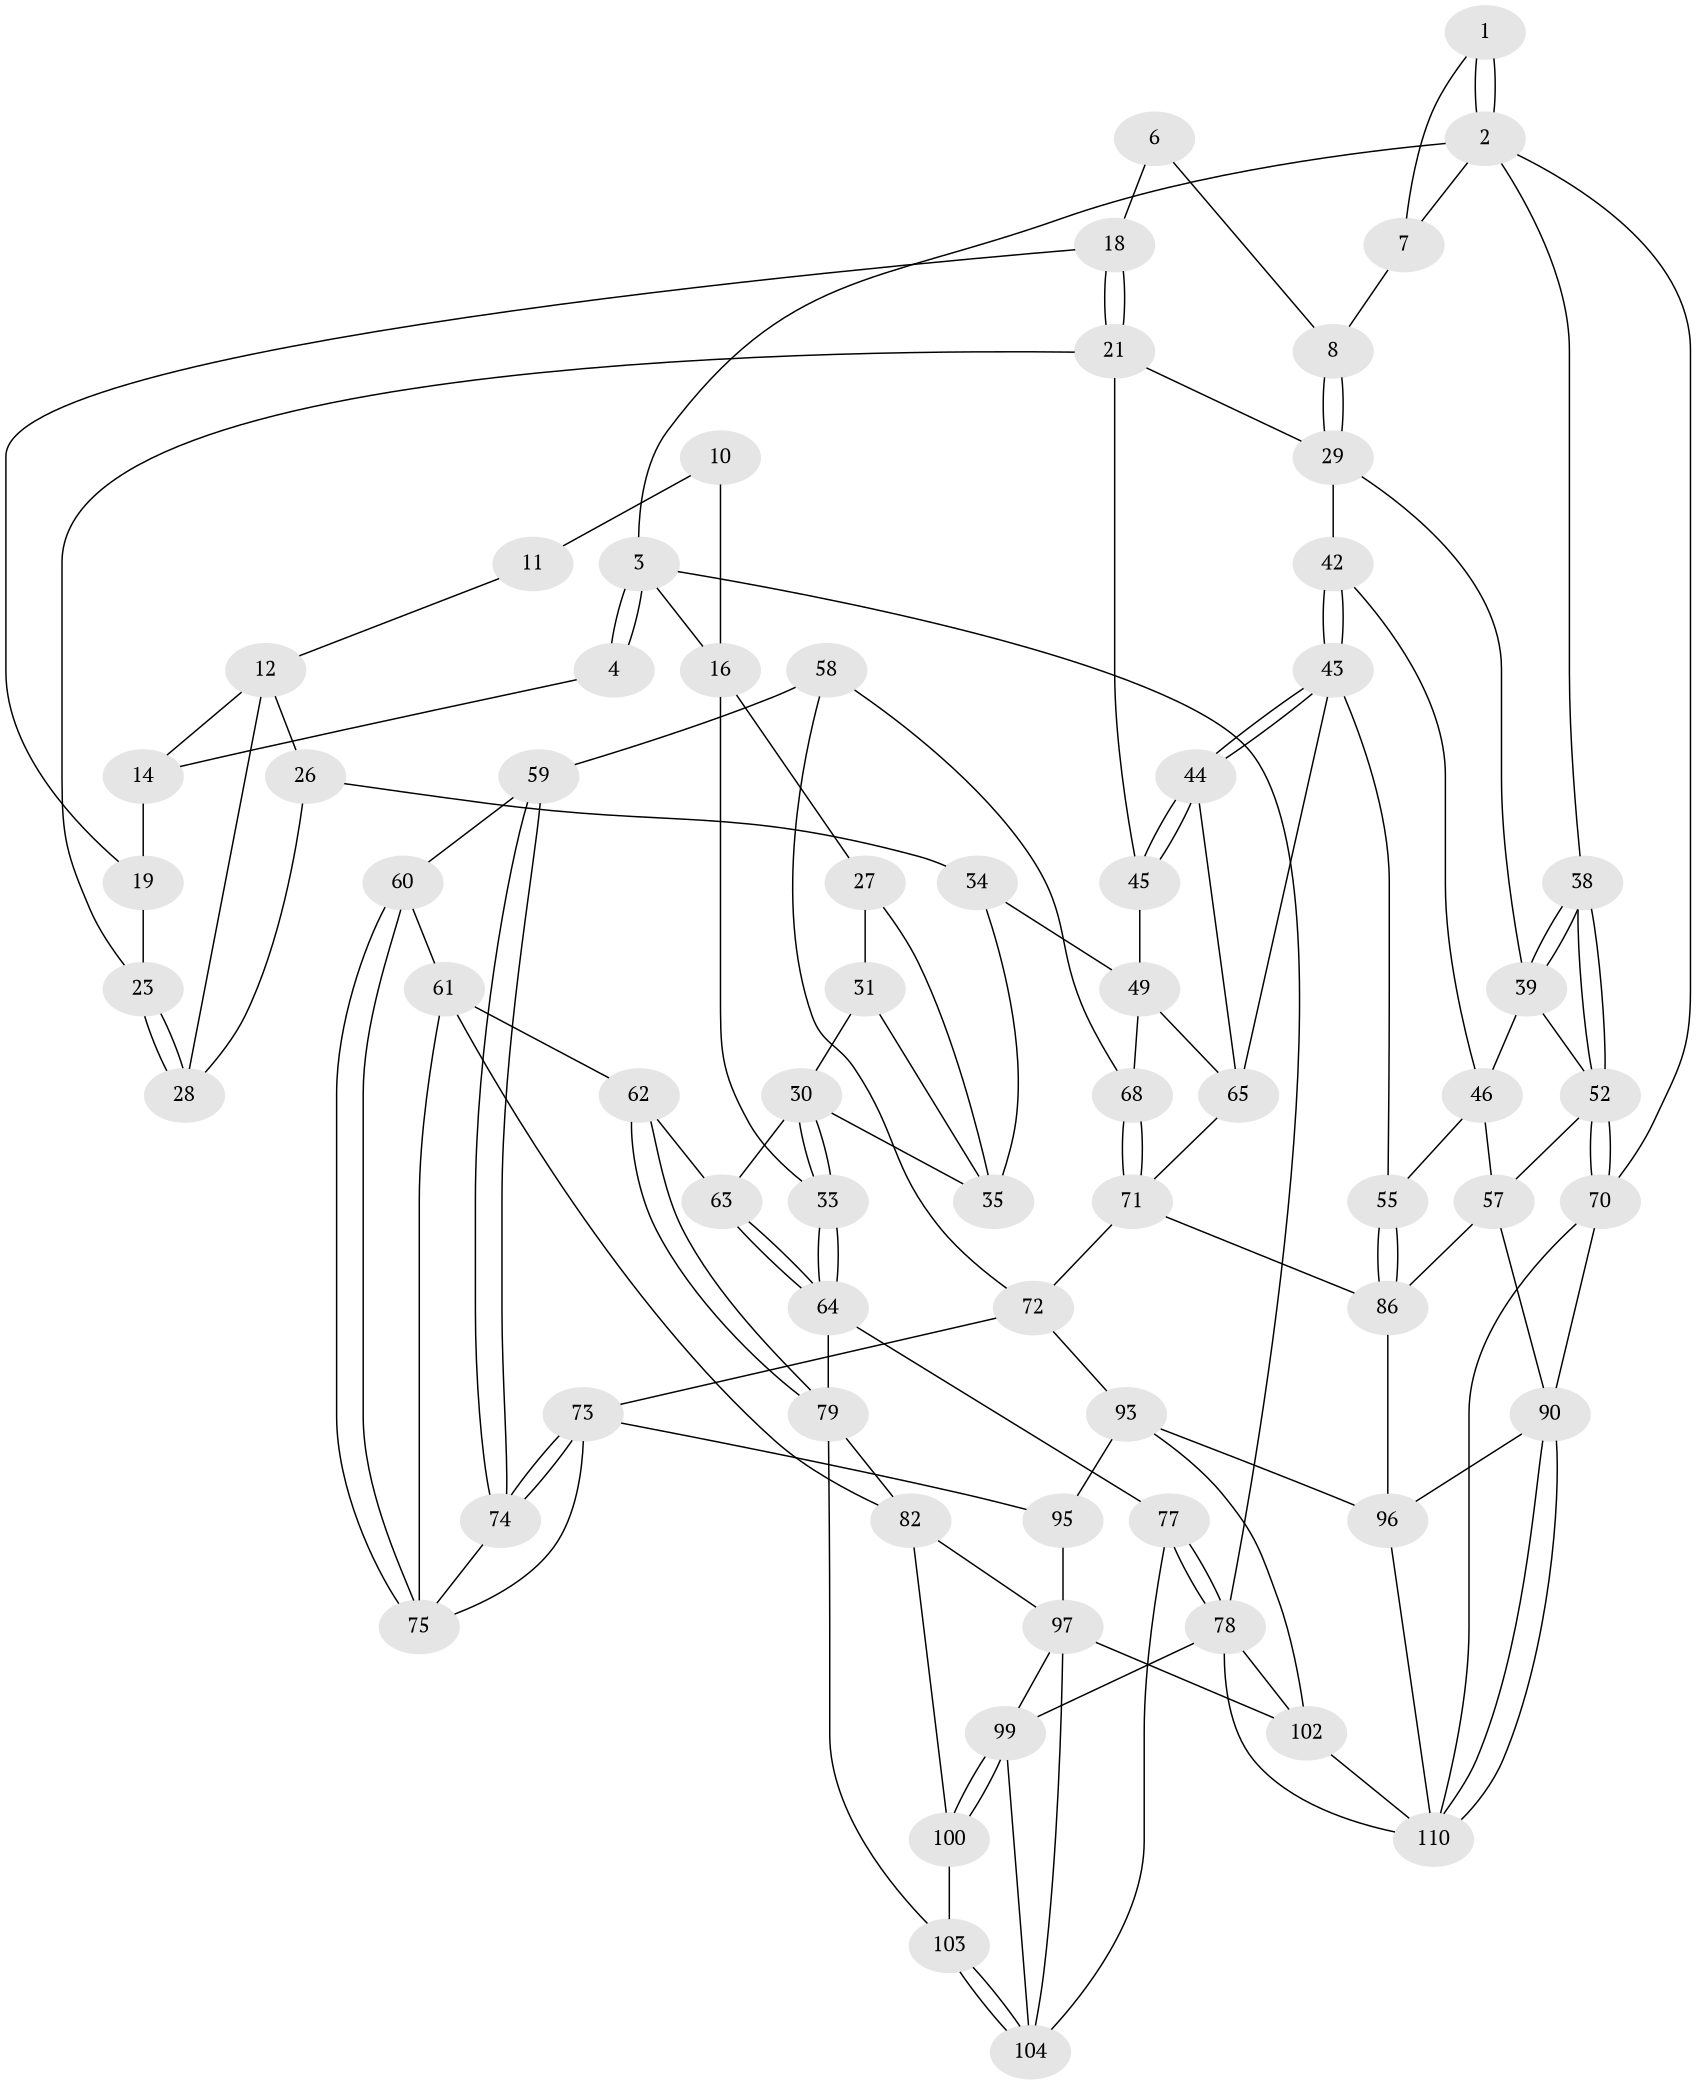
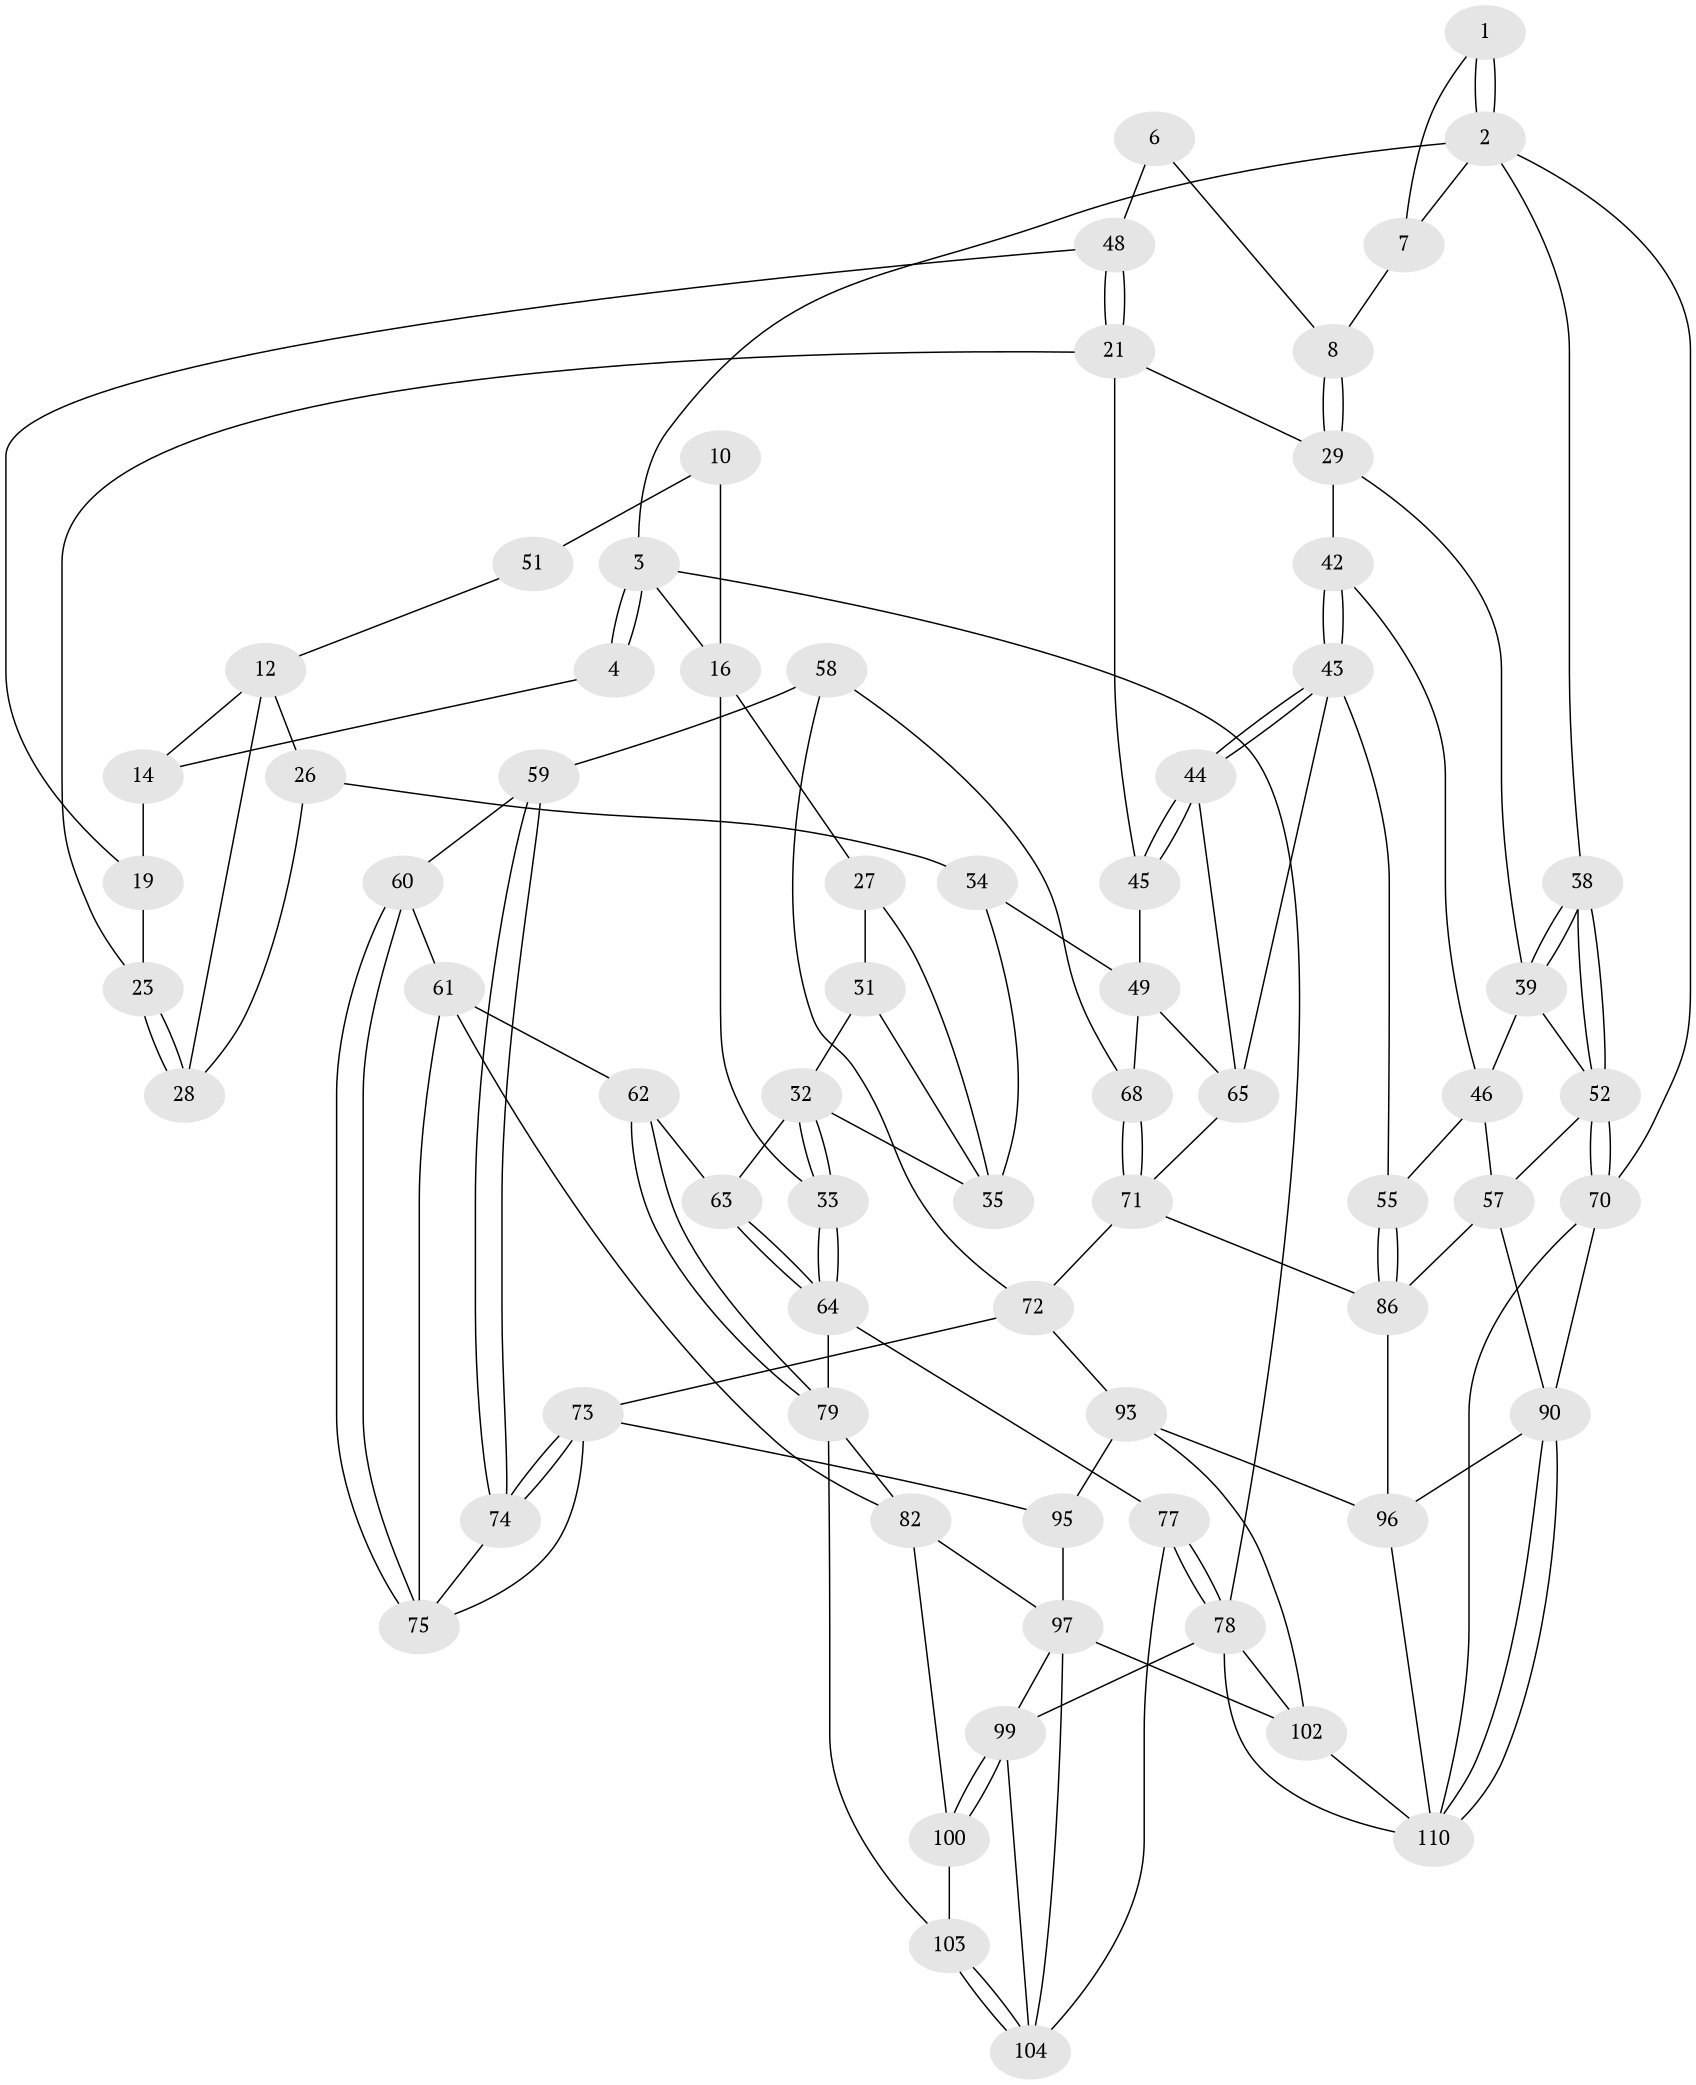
node "18": label "18" -> "48"
node "11": label "11" -> "51"
node "30": label "30" -> "32"
